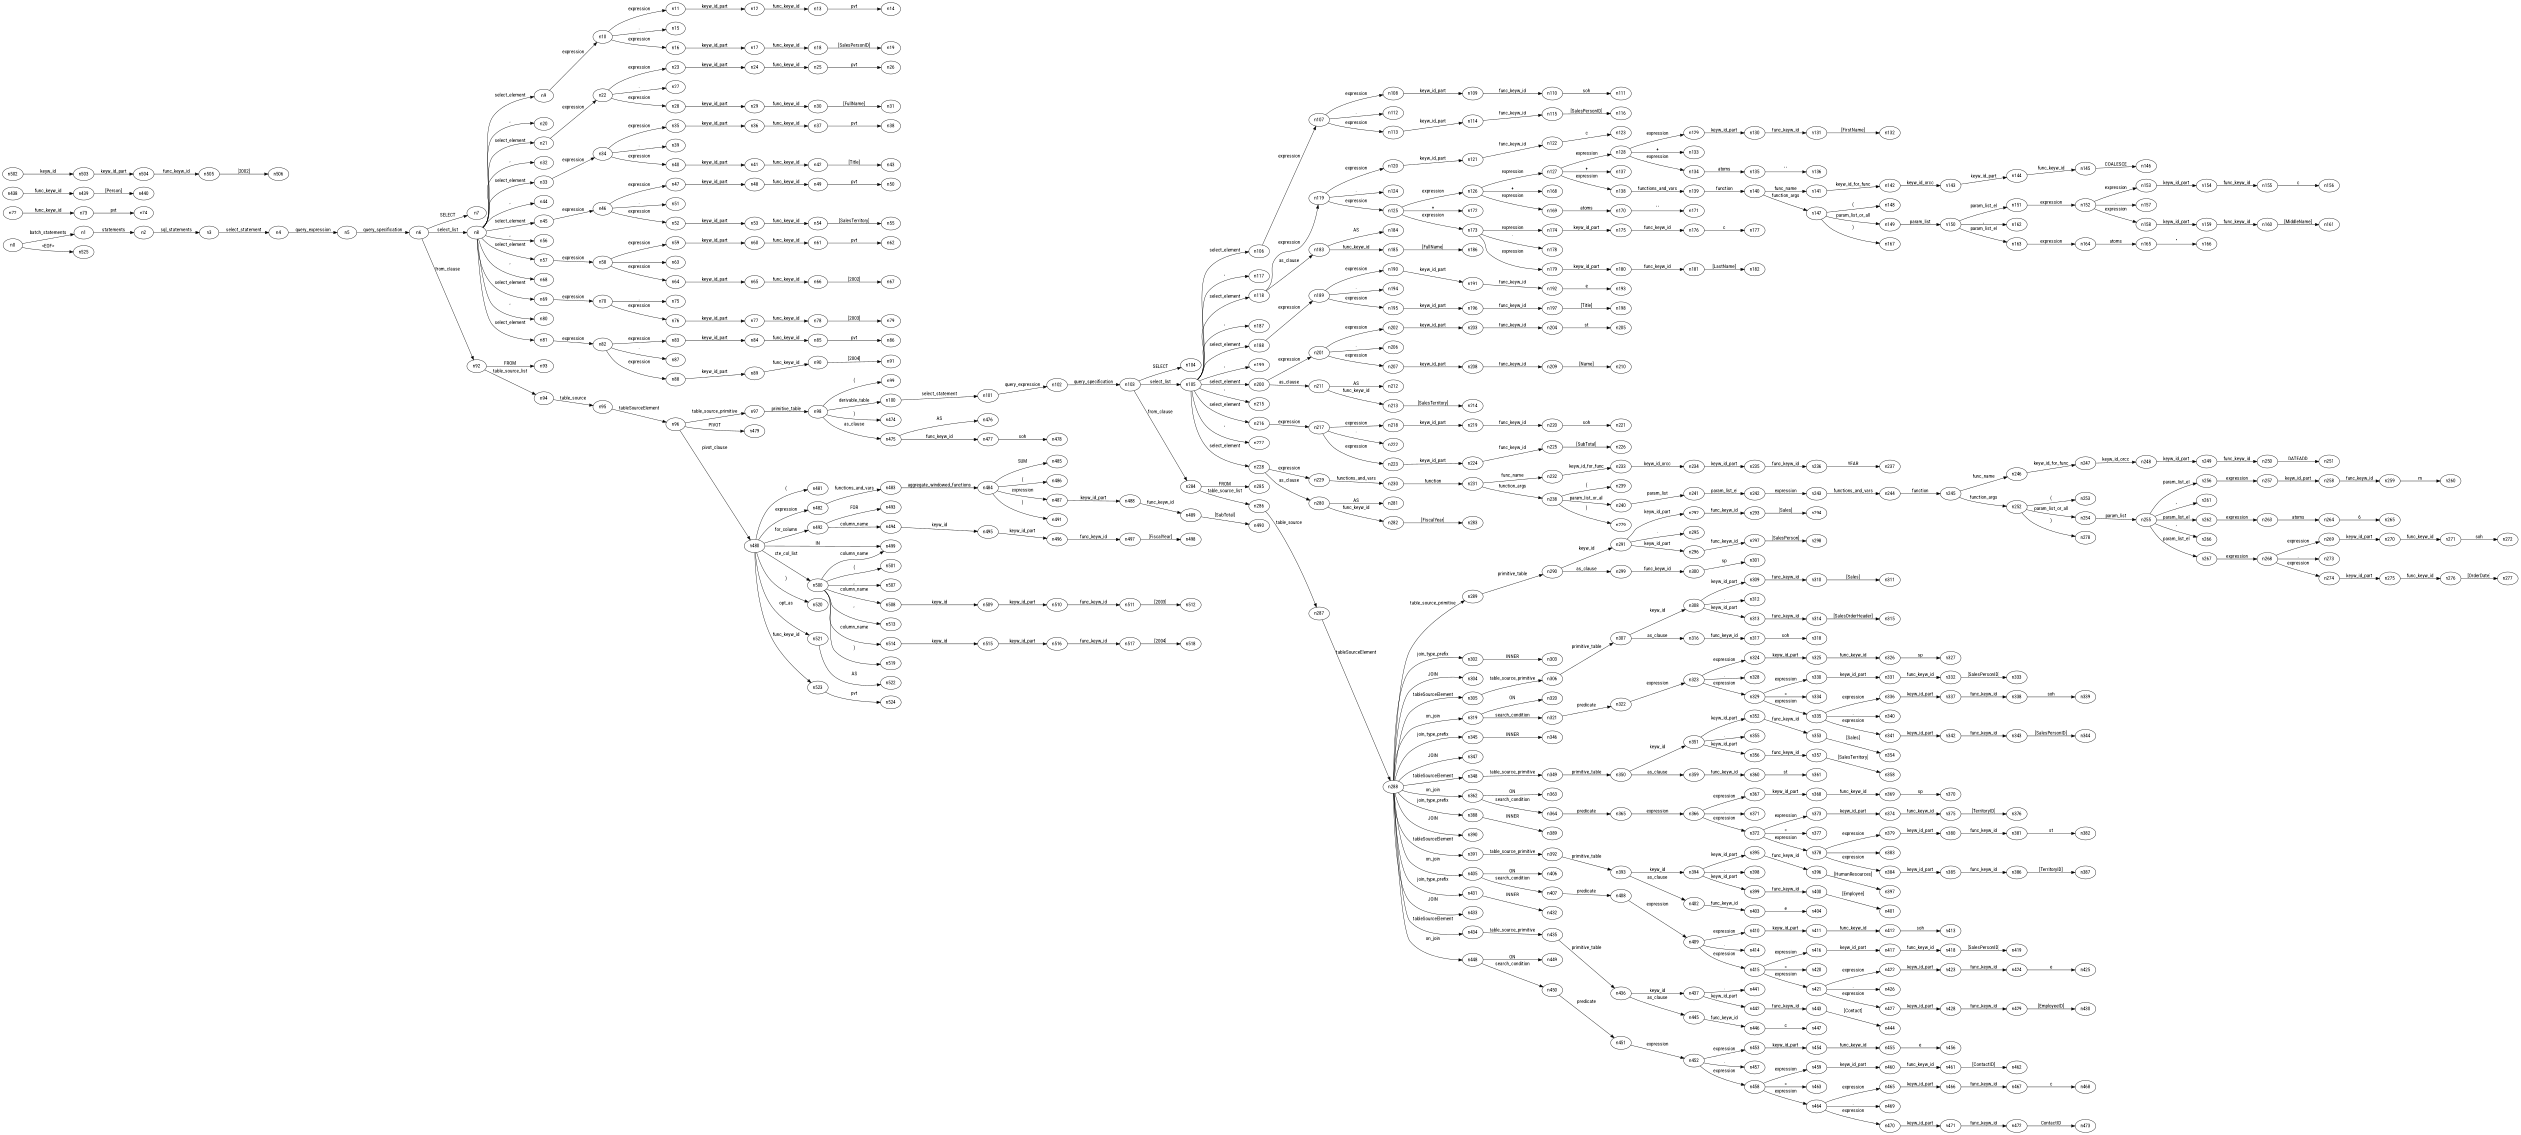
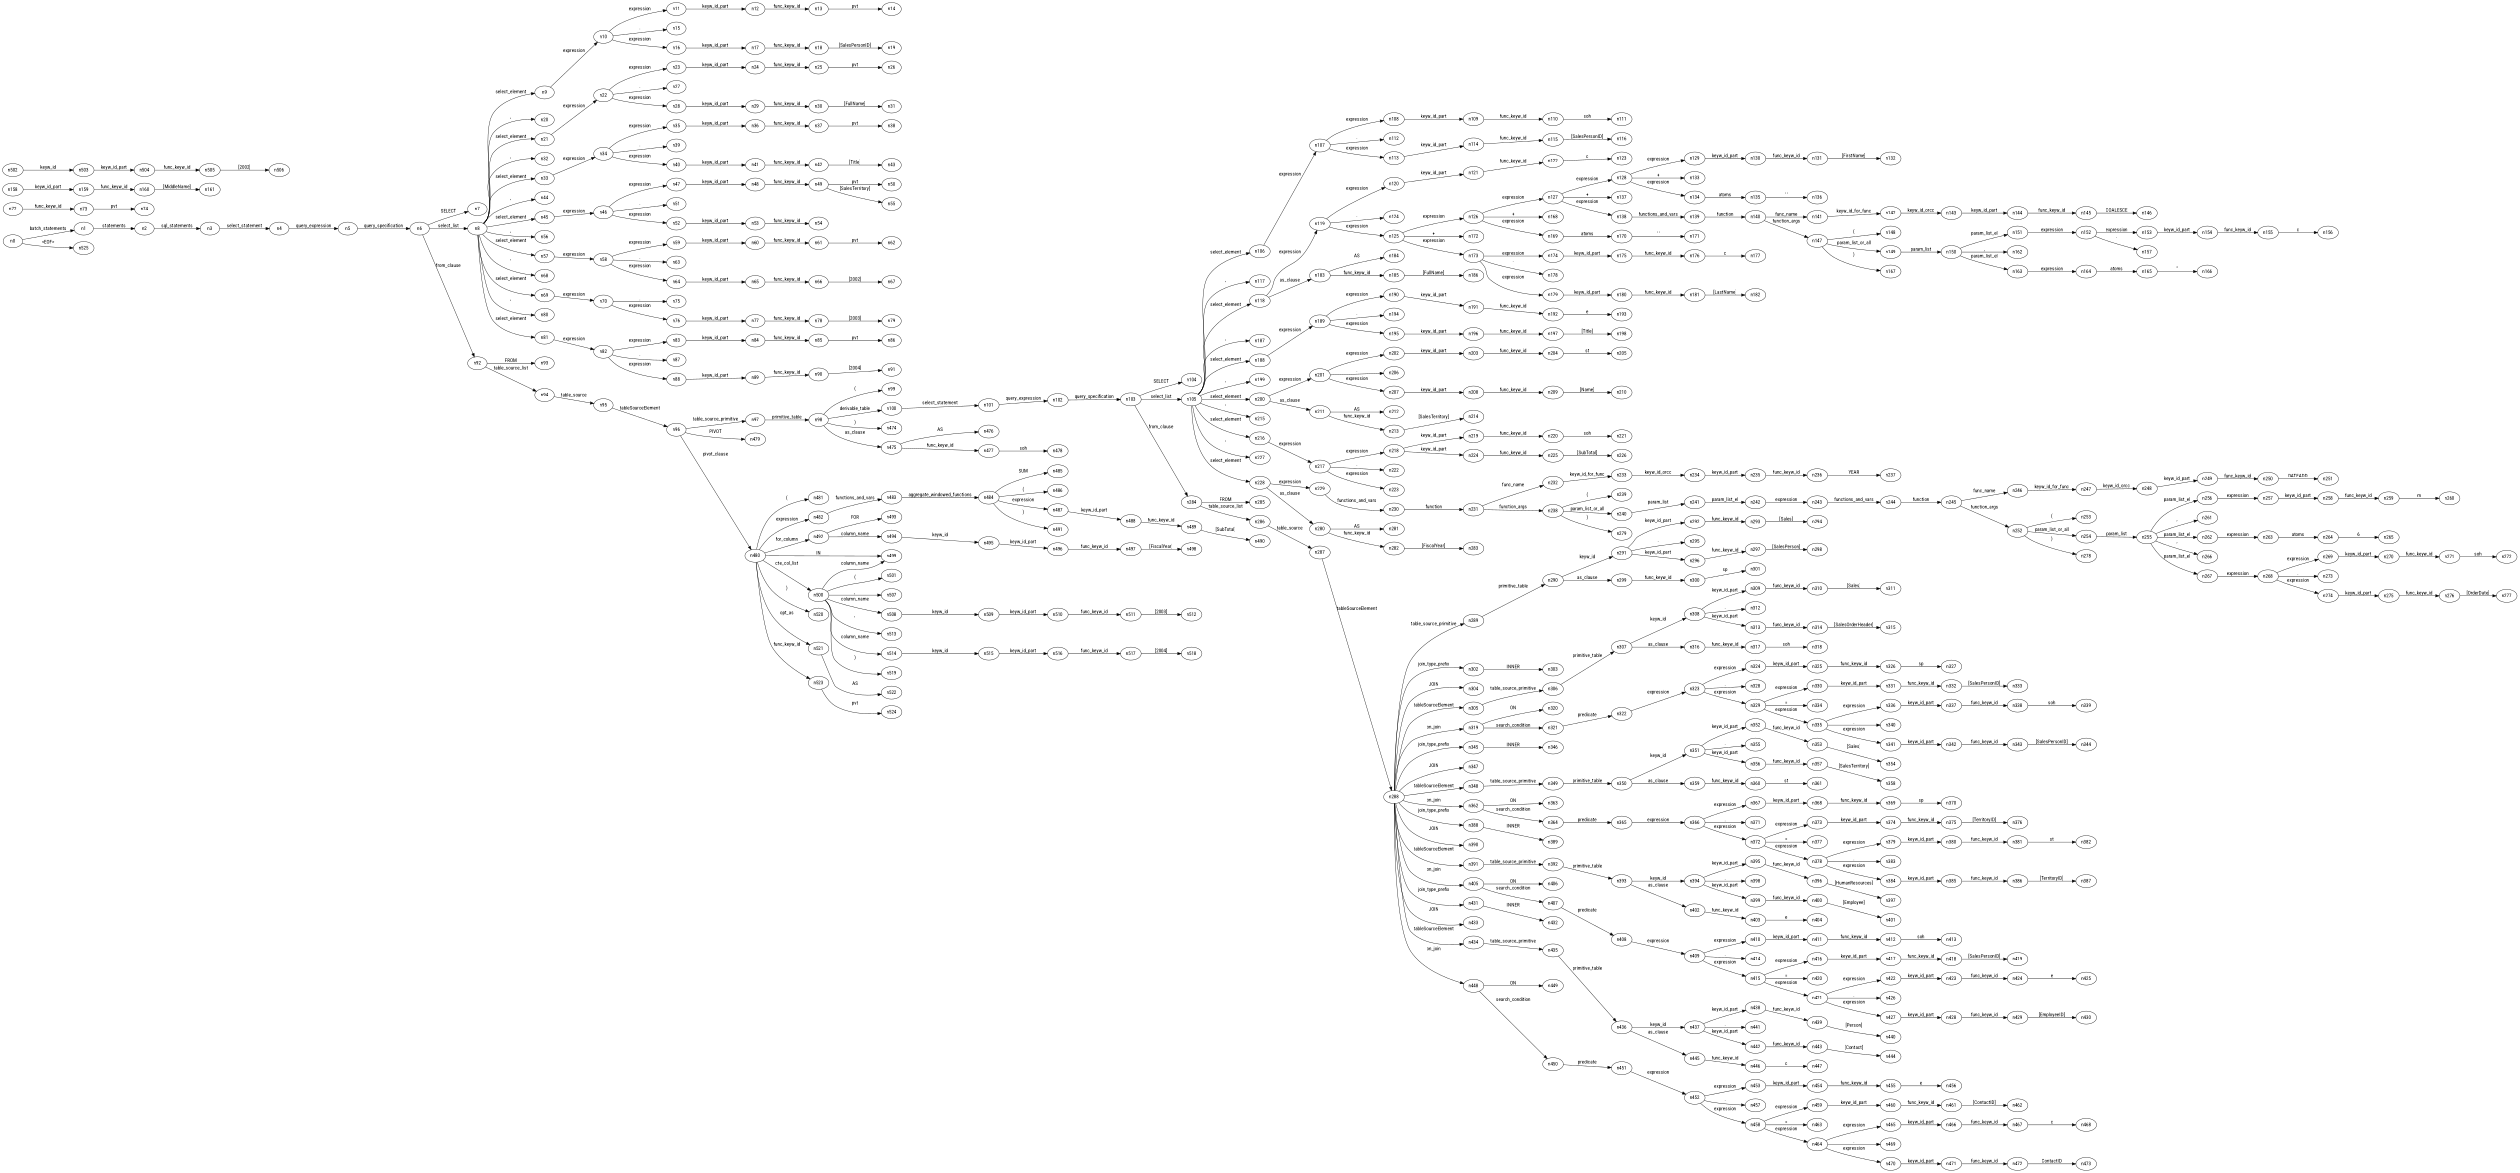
edge "n152" -> "n158": removed, label "expression"
edge "n54" -> "n55": now "n49" -> "n55"
edge "n223" -> "n224": now "n218" -> "n224"
edge "n437" -> "n438": added, label "keyw_id_part"
